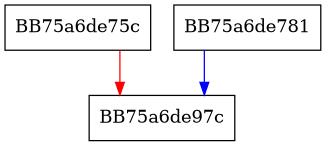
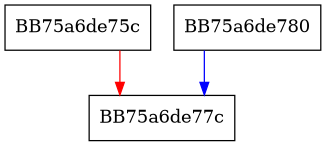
node "BB75a6de781": label "BB75a6de781" -> "BB75a6de780"
node "BB75a6de97c": label "BB75a6de97c" -> "BB75a6de77c"
